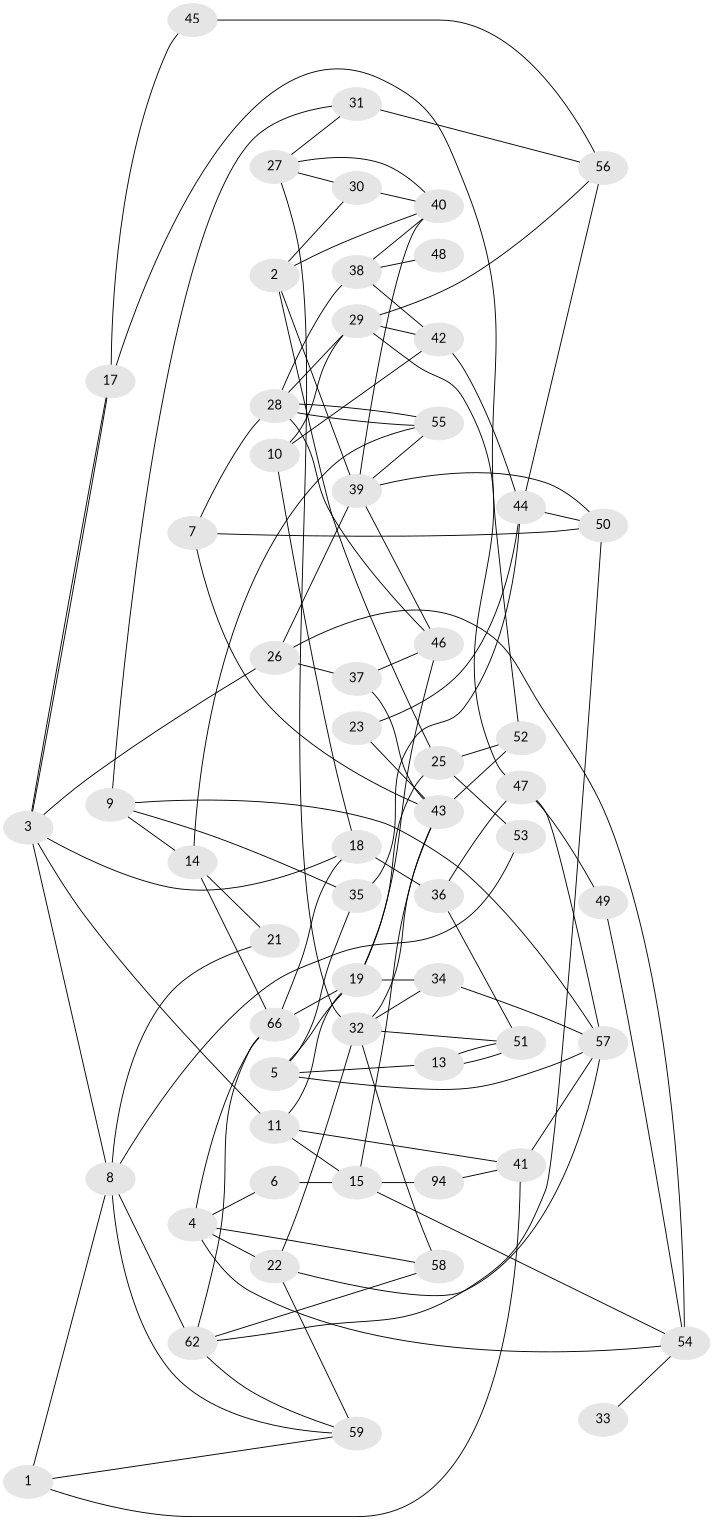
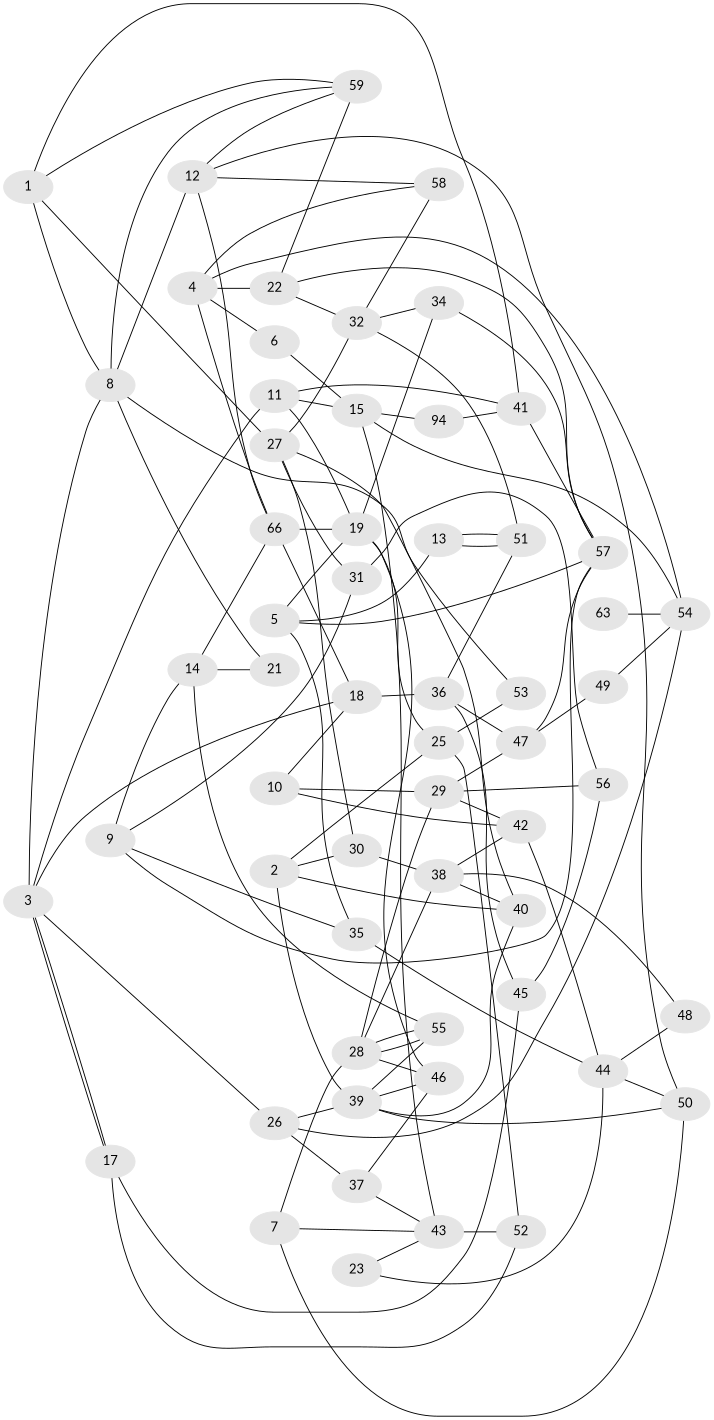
edge "30" -- "40": now "30" -- "38"
edge "1" -- "27": added
edge "56" -- "44": now "48" -- "44"
edge "36" -- "45": added
edge "43" -- "32": removed
node "62": label "62" -> "12"
node "33": label "33" -> "63"
